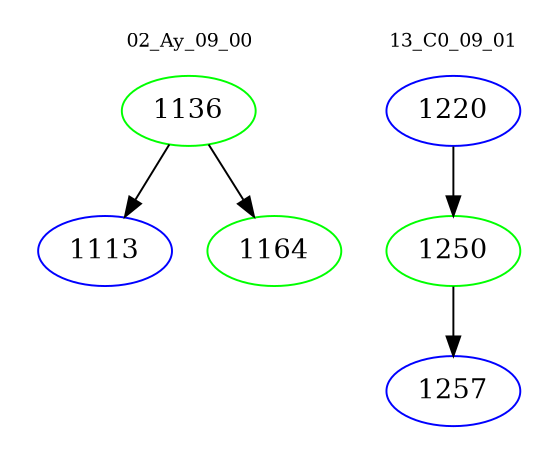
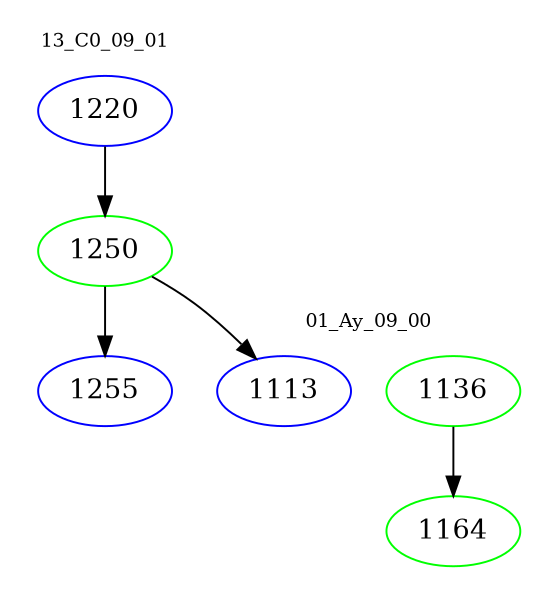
cluster "02_Ay_09_00": label "02_Ay_09_00" -> "01_Ay_09_00"
edge "1136" -> "1113": now "1250" -> "1113"
node "1257": label "1257" -> "1255"
